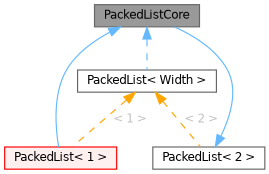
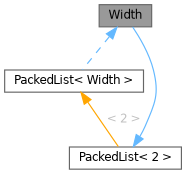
node "PackedListCore": label "PackedListCore" -> "Width"
edge "PackedList< 2 >" -> "PackedList< Width >": style dashed -> solid
node "PackedList< 1 >": removed
